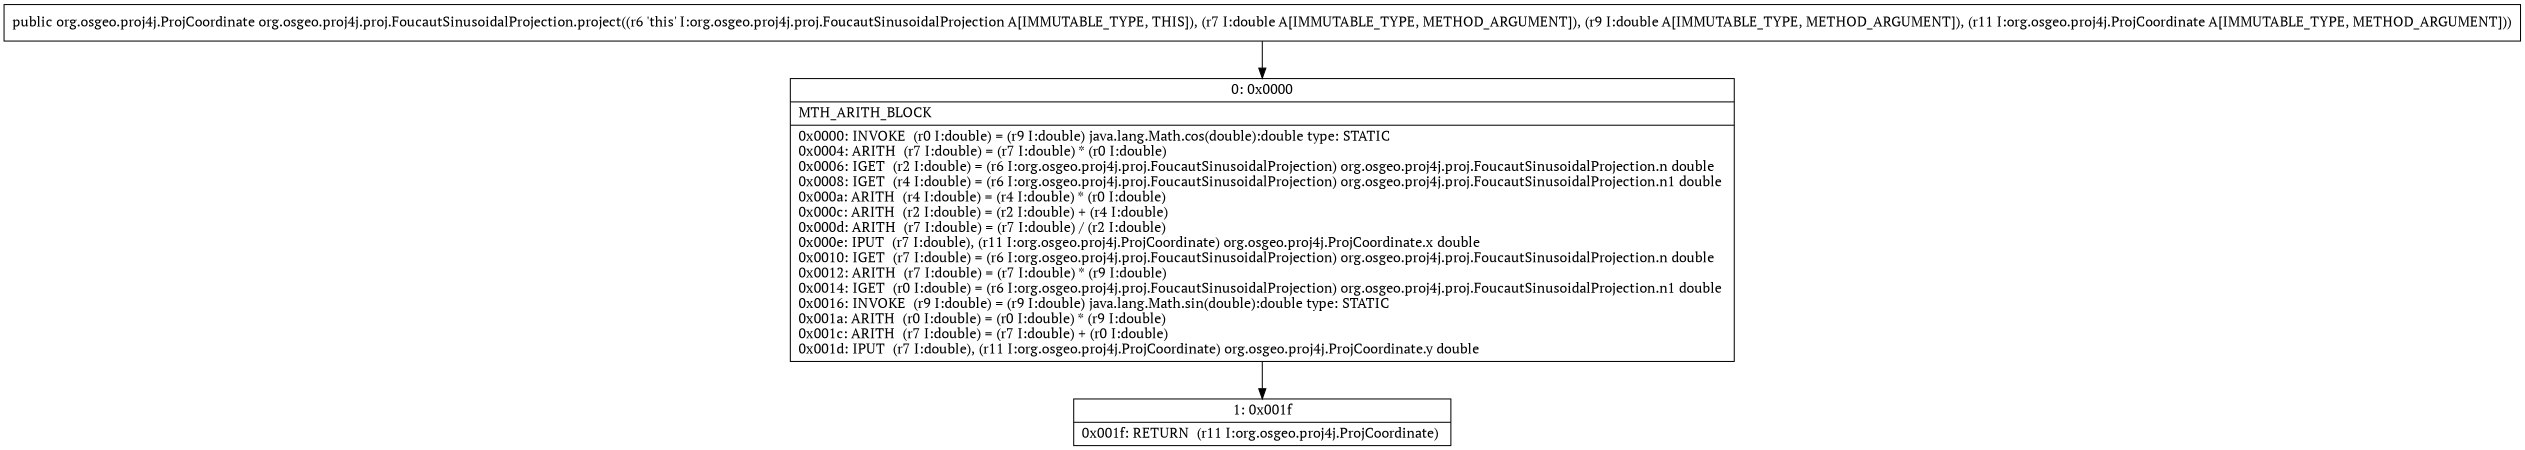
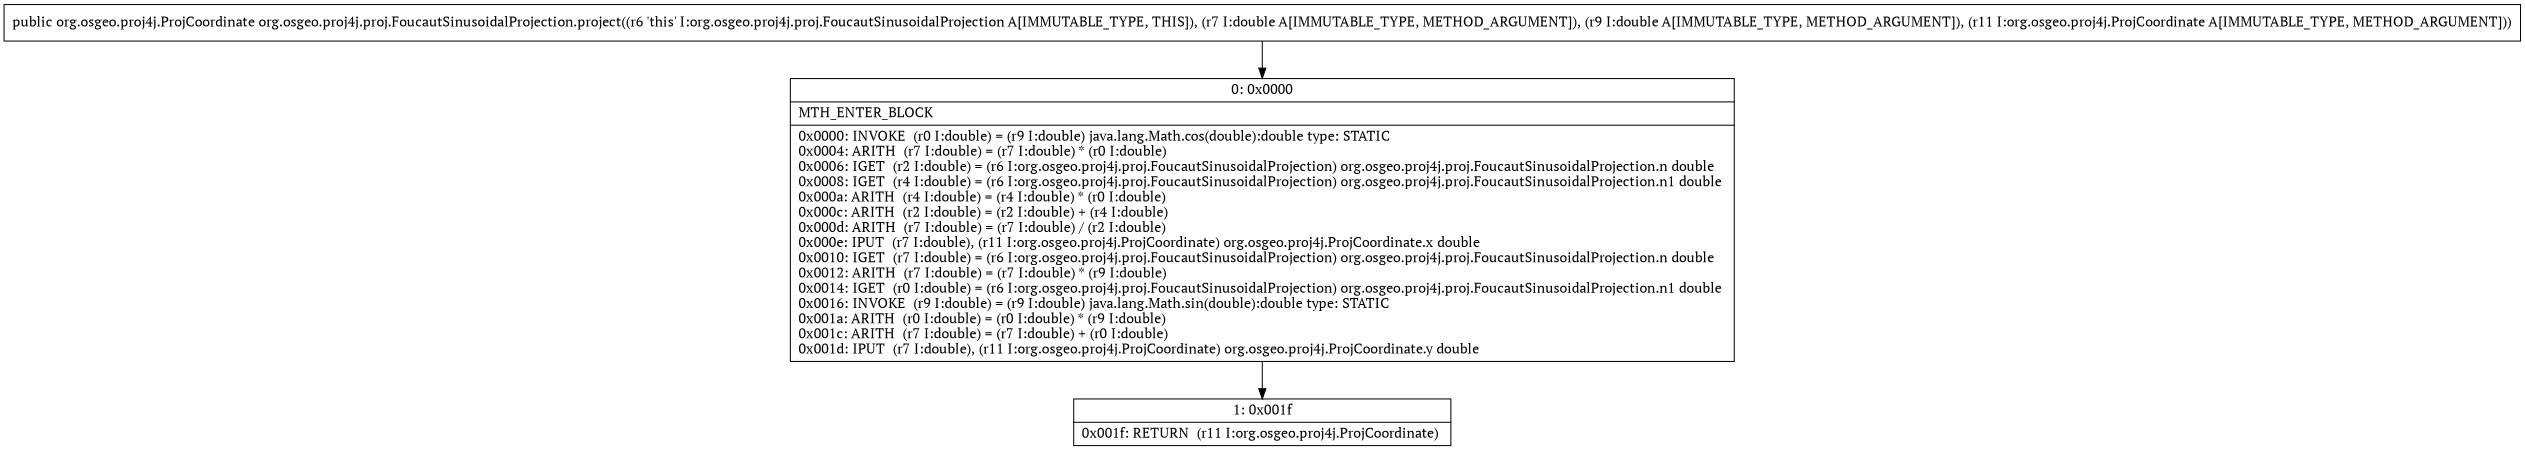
node "0: 0x0000": text "MTH_ARITH_BLOCK" -> "MTH_ENTER_BLOCK"
